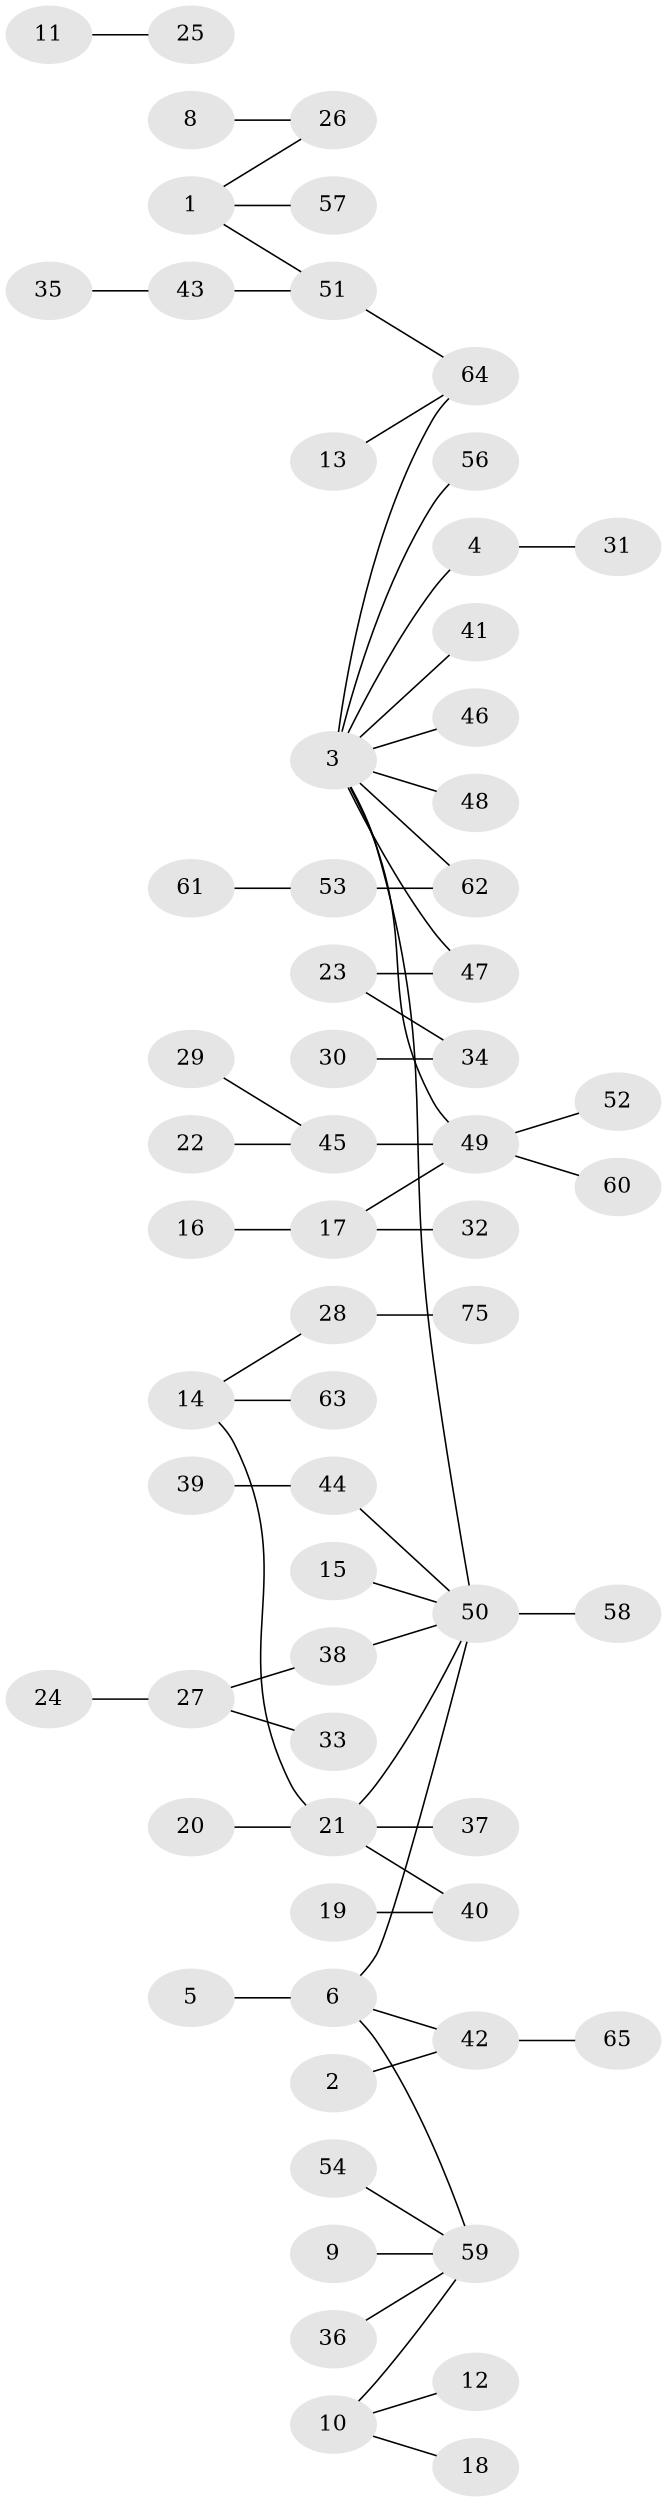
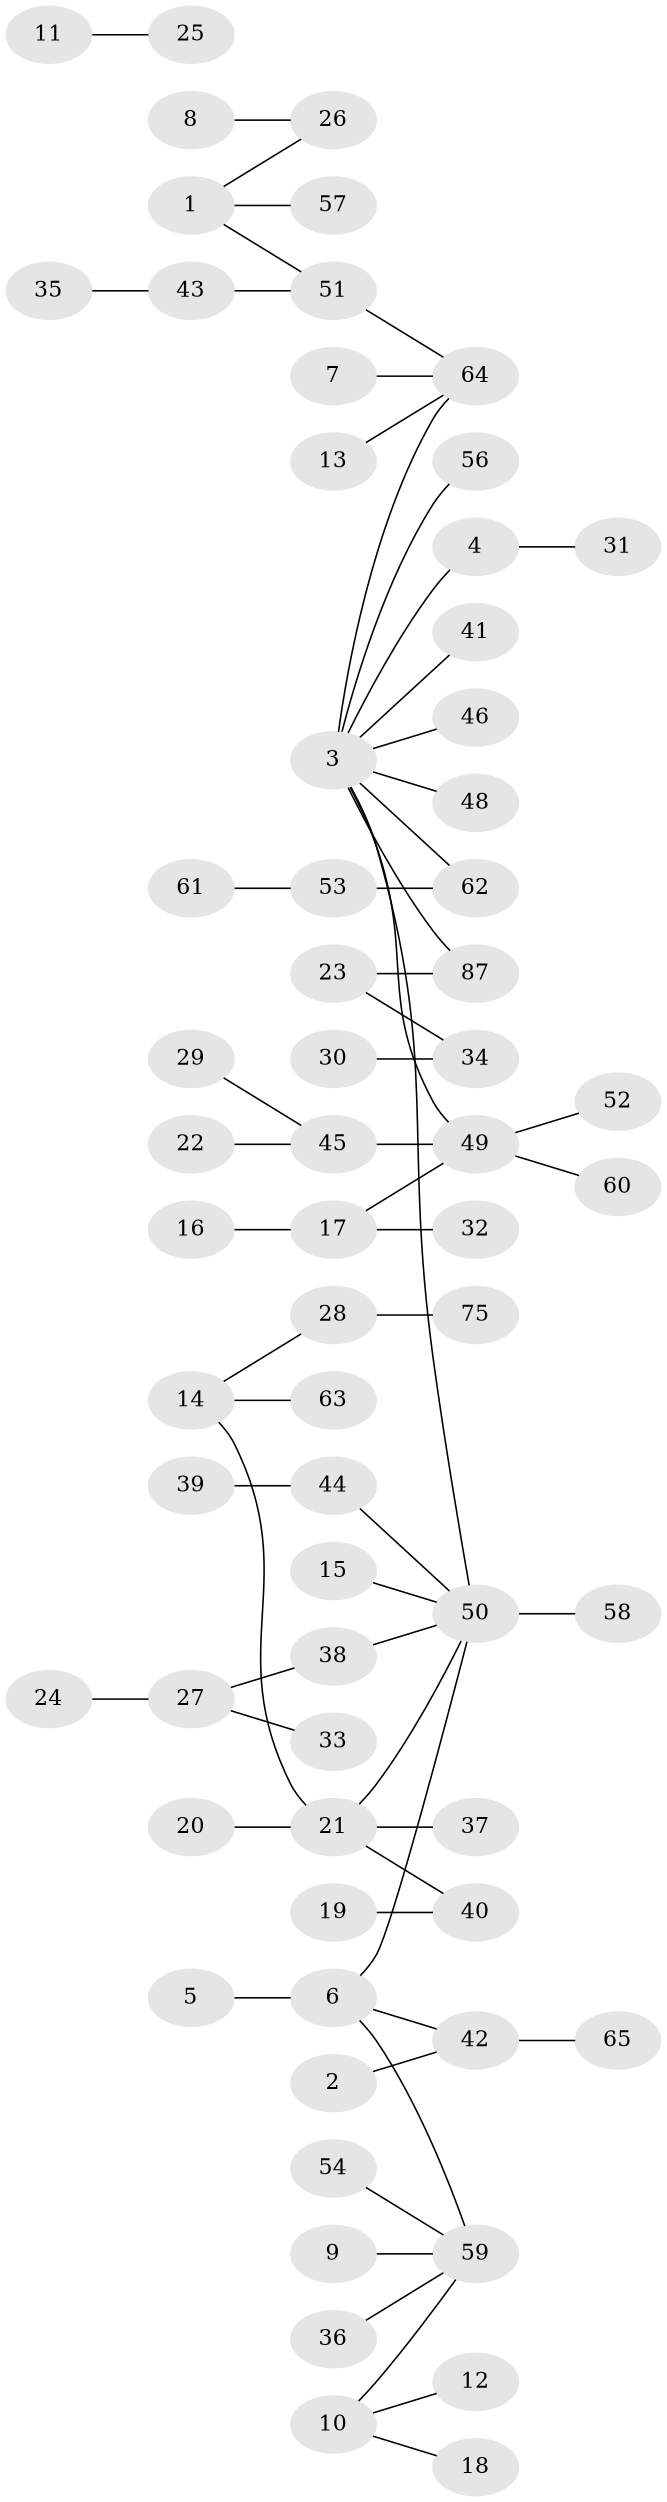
node "7": added
node "47": label "47" -> "87"
